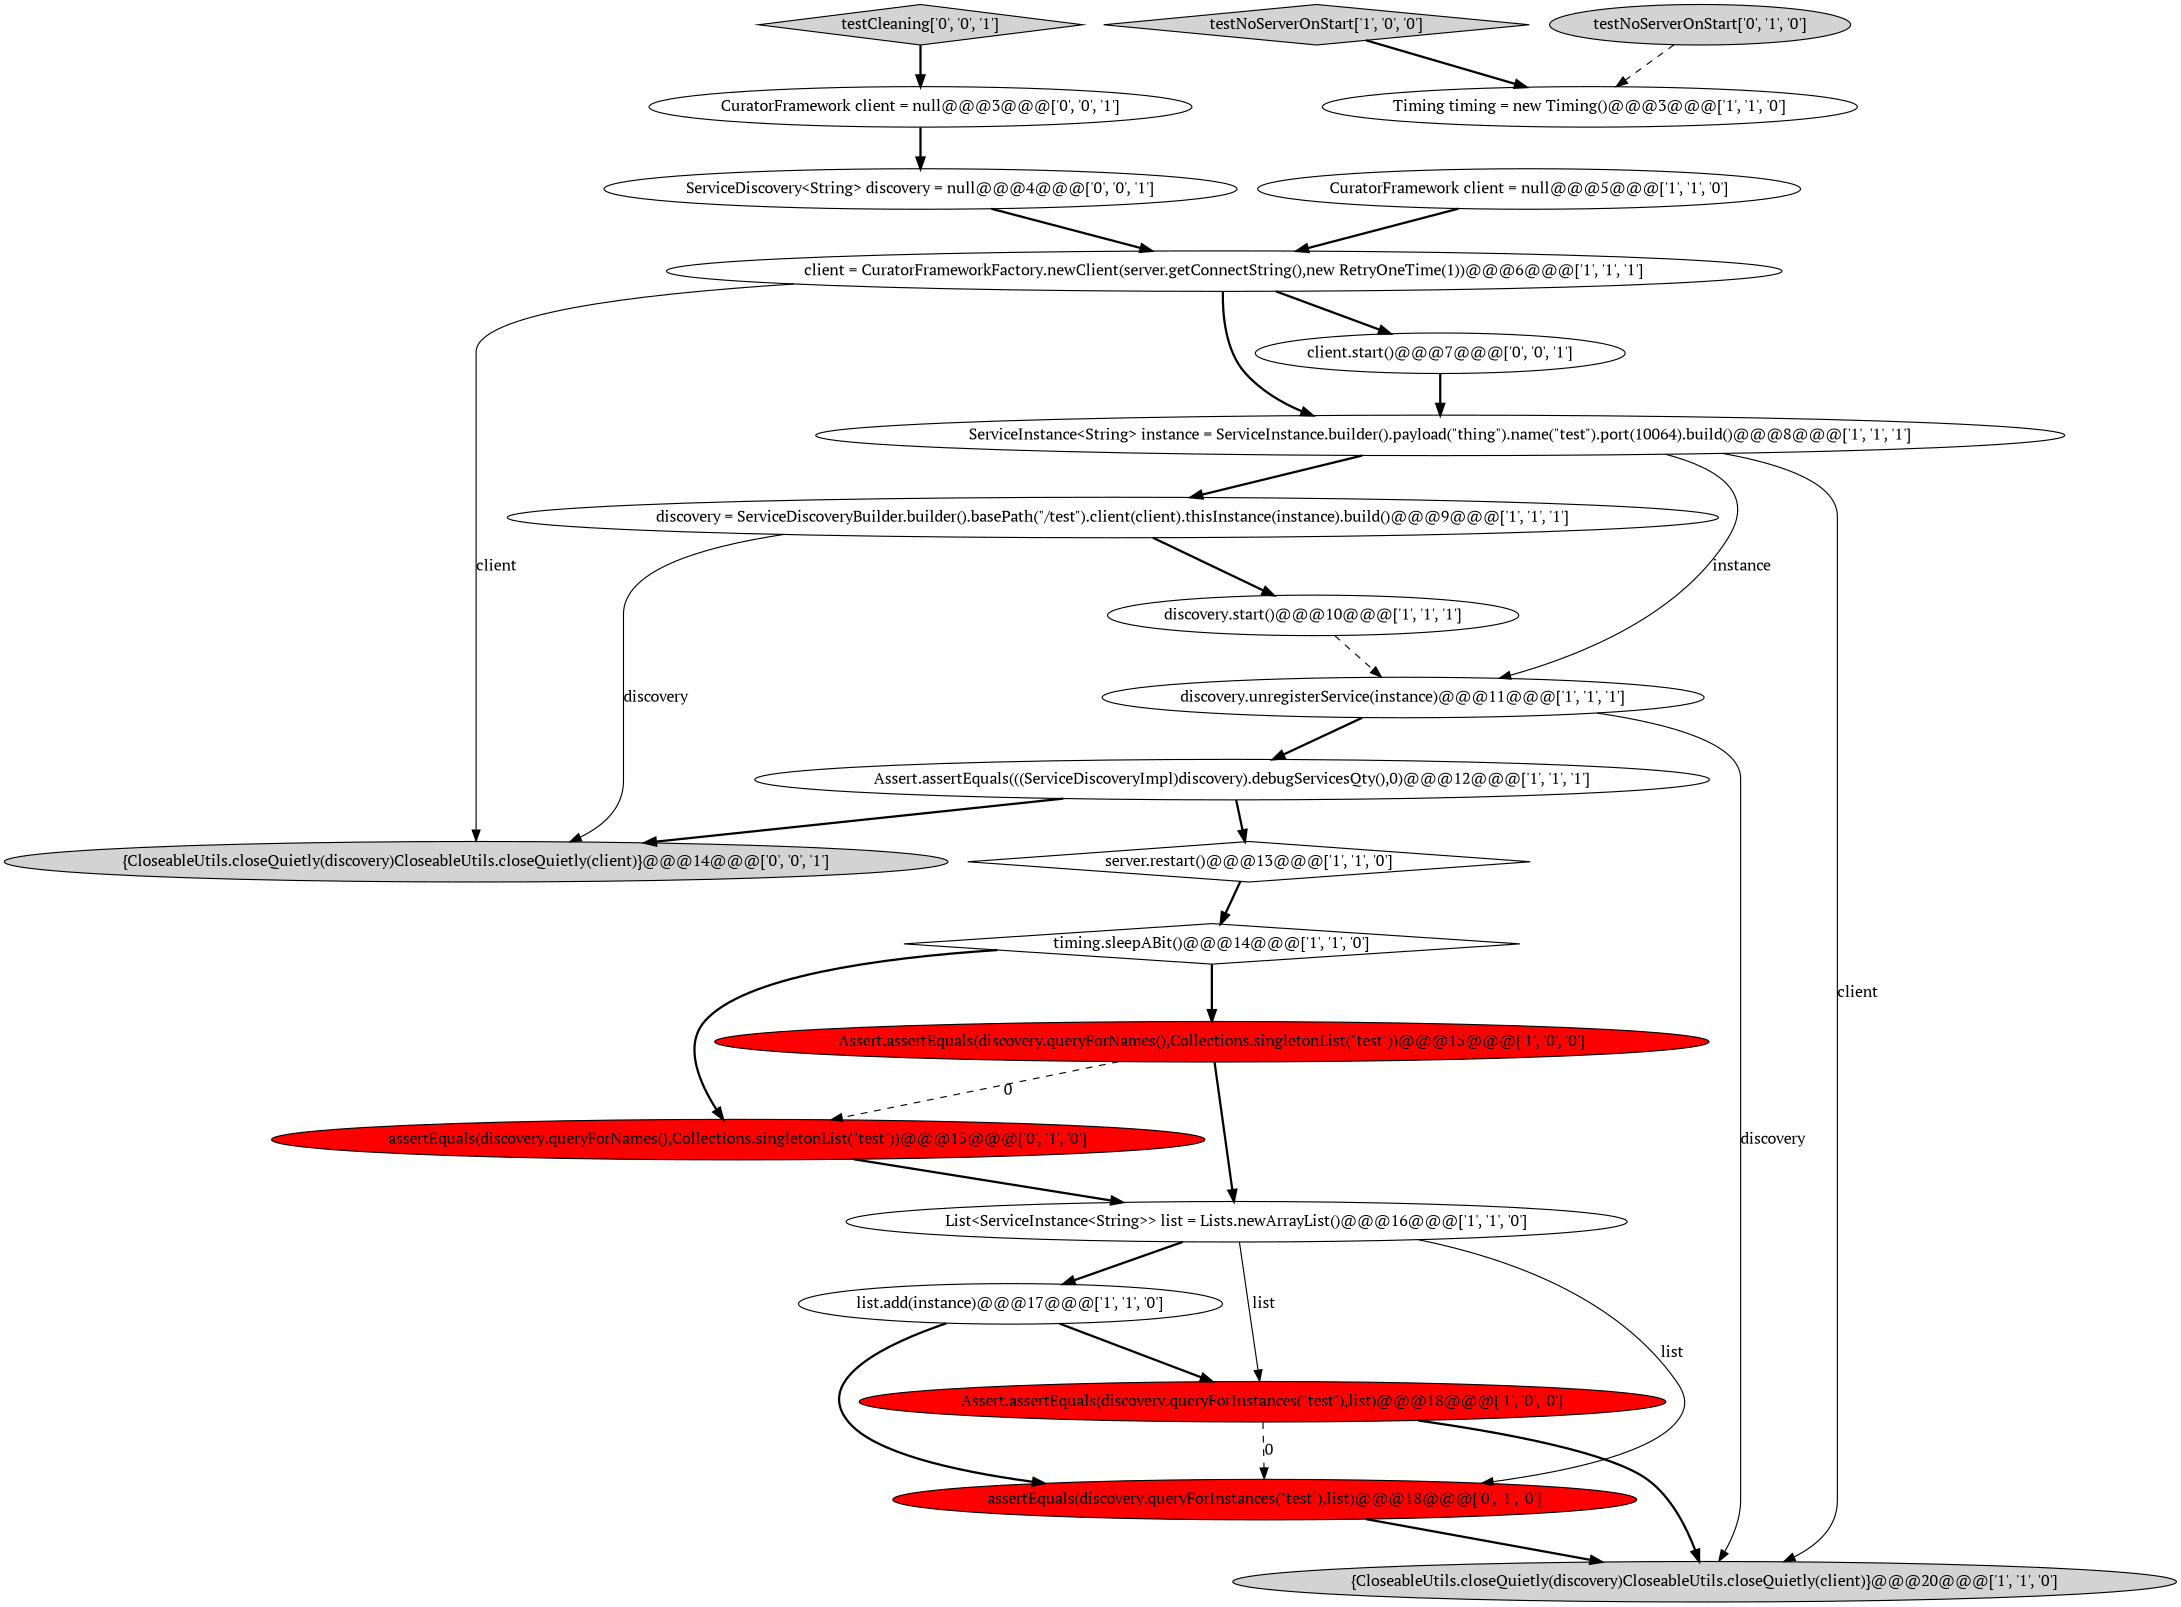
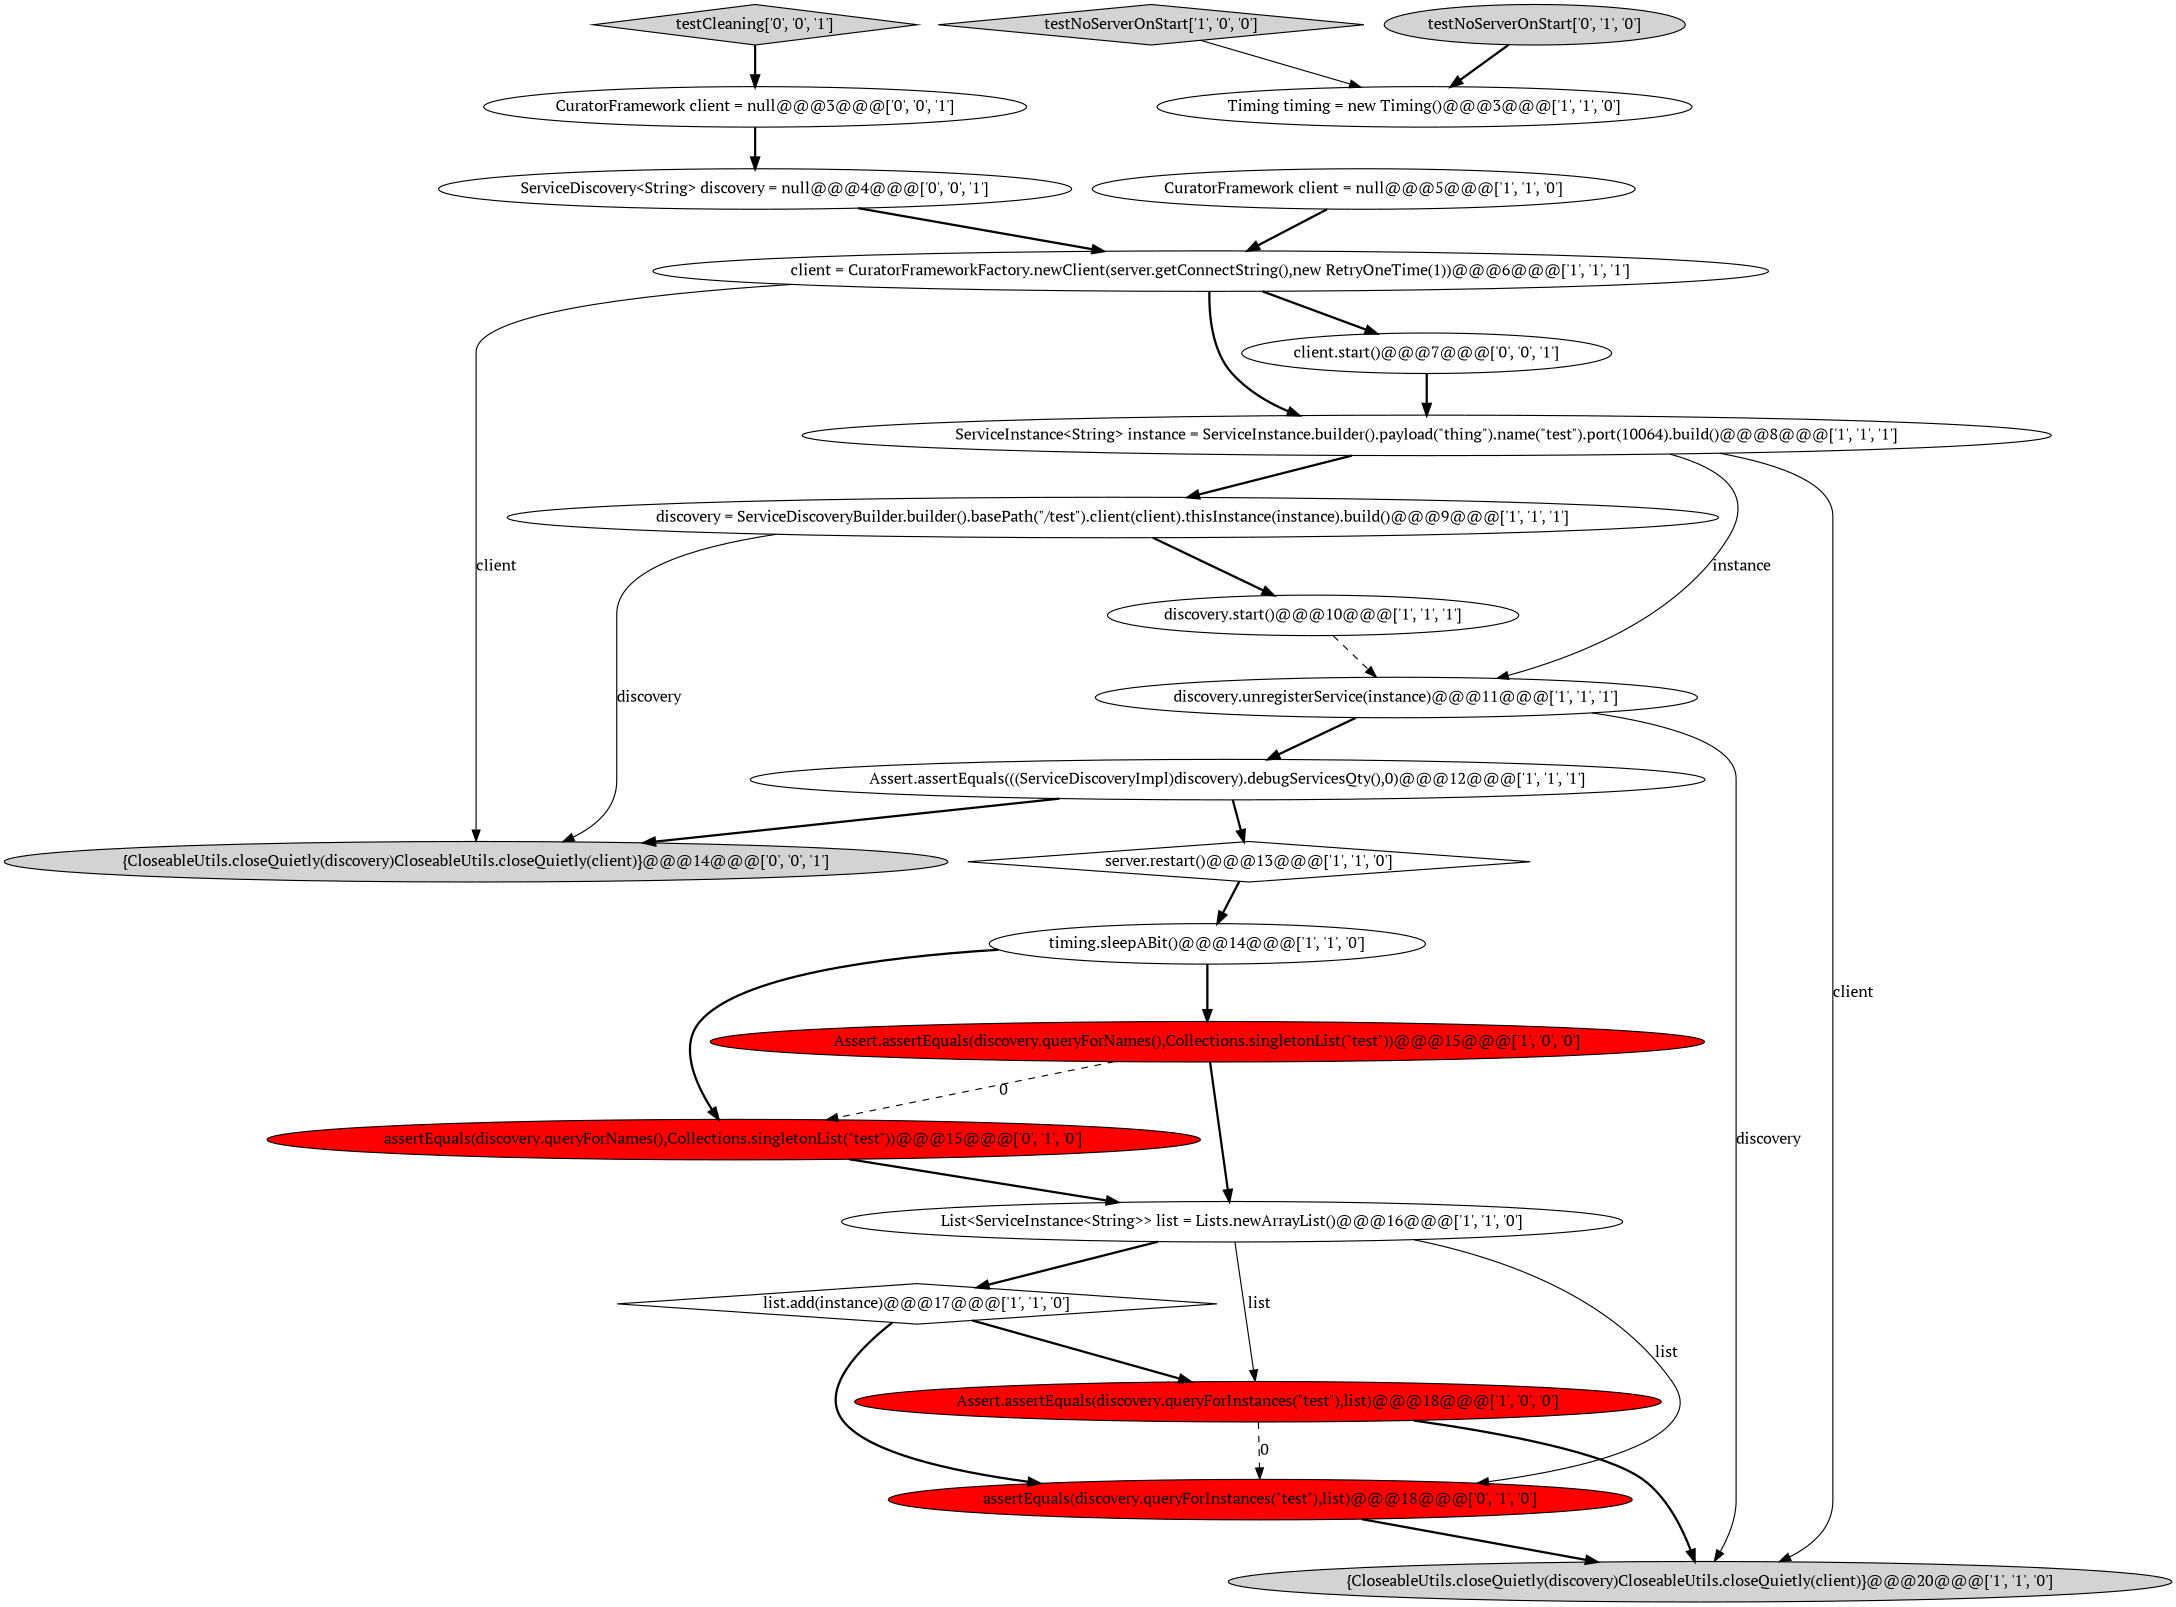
edge "testNoServerOnStart['1', '0', '0']" -> "Timing timing = new Timing()@@@3@@@['1', '1', '0']": style bold -> solid
edge "testNoServerOnStart['0', '1', '0']" -> "Timing timing = new Timing()@@@3@@@['1', '1', '0']": style dashed -> bold
node "timing.sleepABit()@@@14@@@['1', '1', '0']": shape diamond -> ellipse
node "list.add(instance)@@@17@@@['1', '1', '0']": shape ellipse -> diamond
